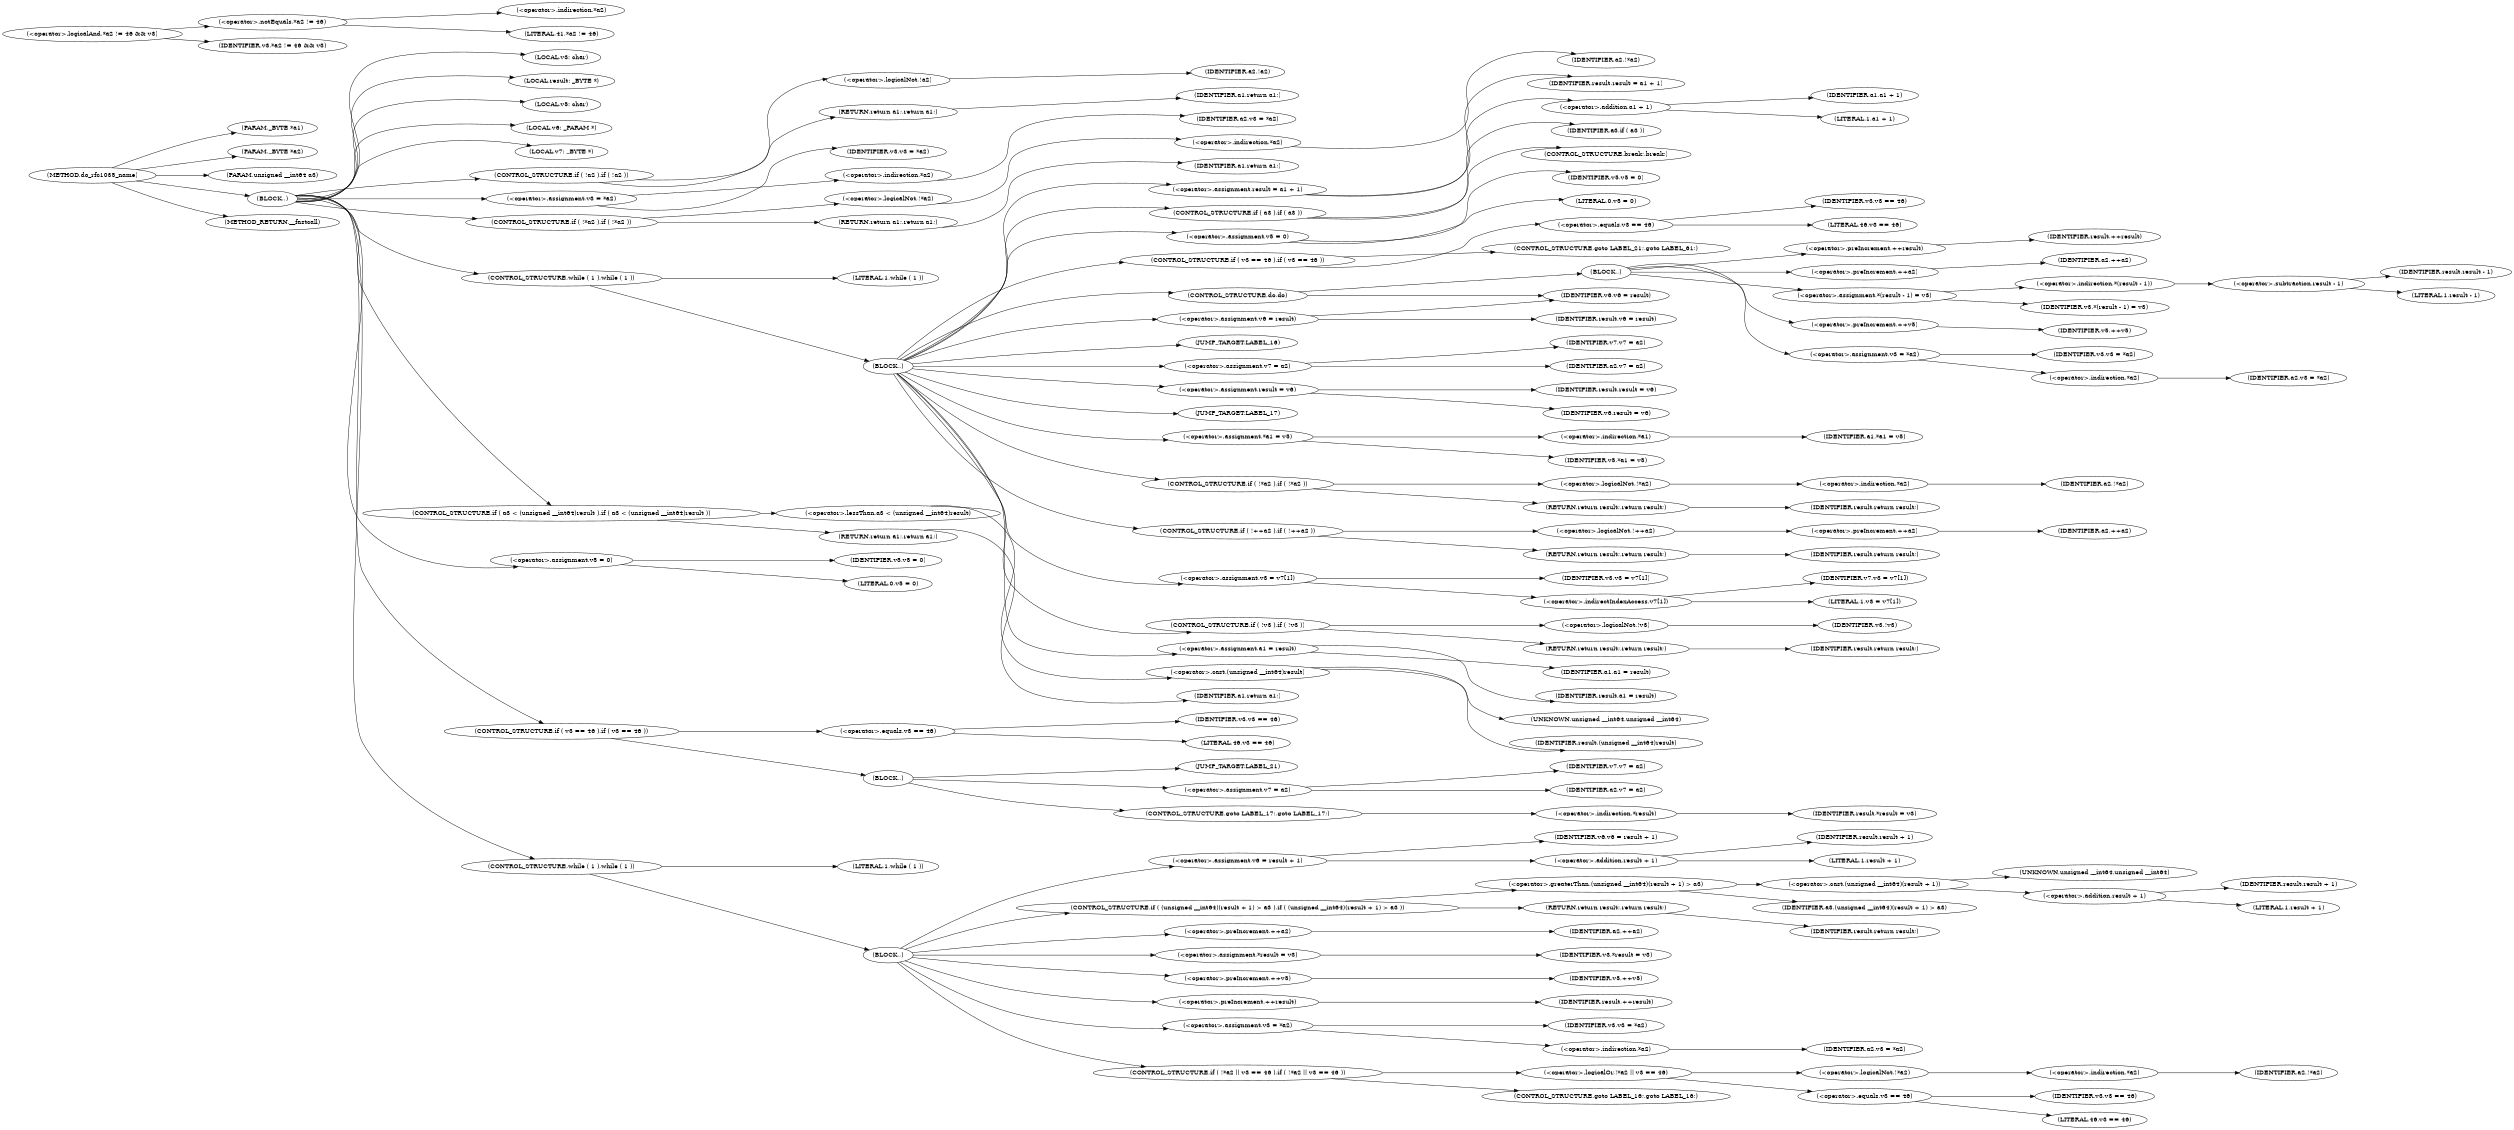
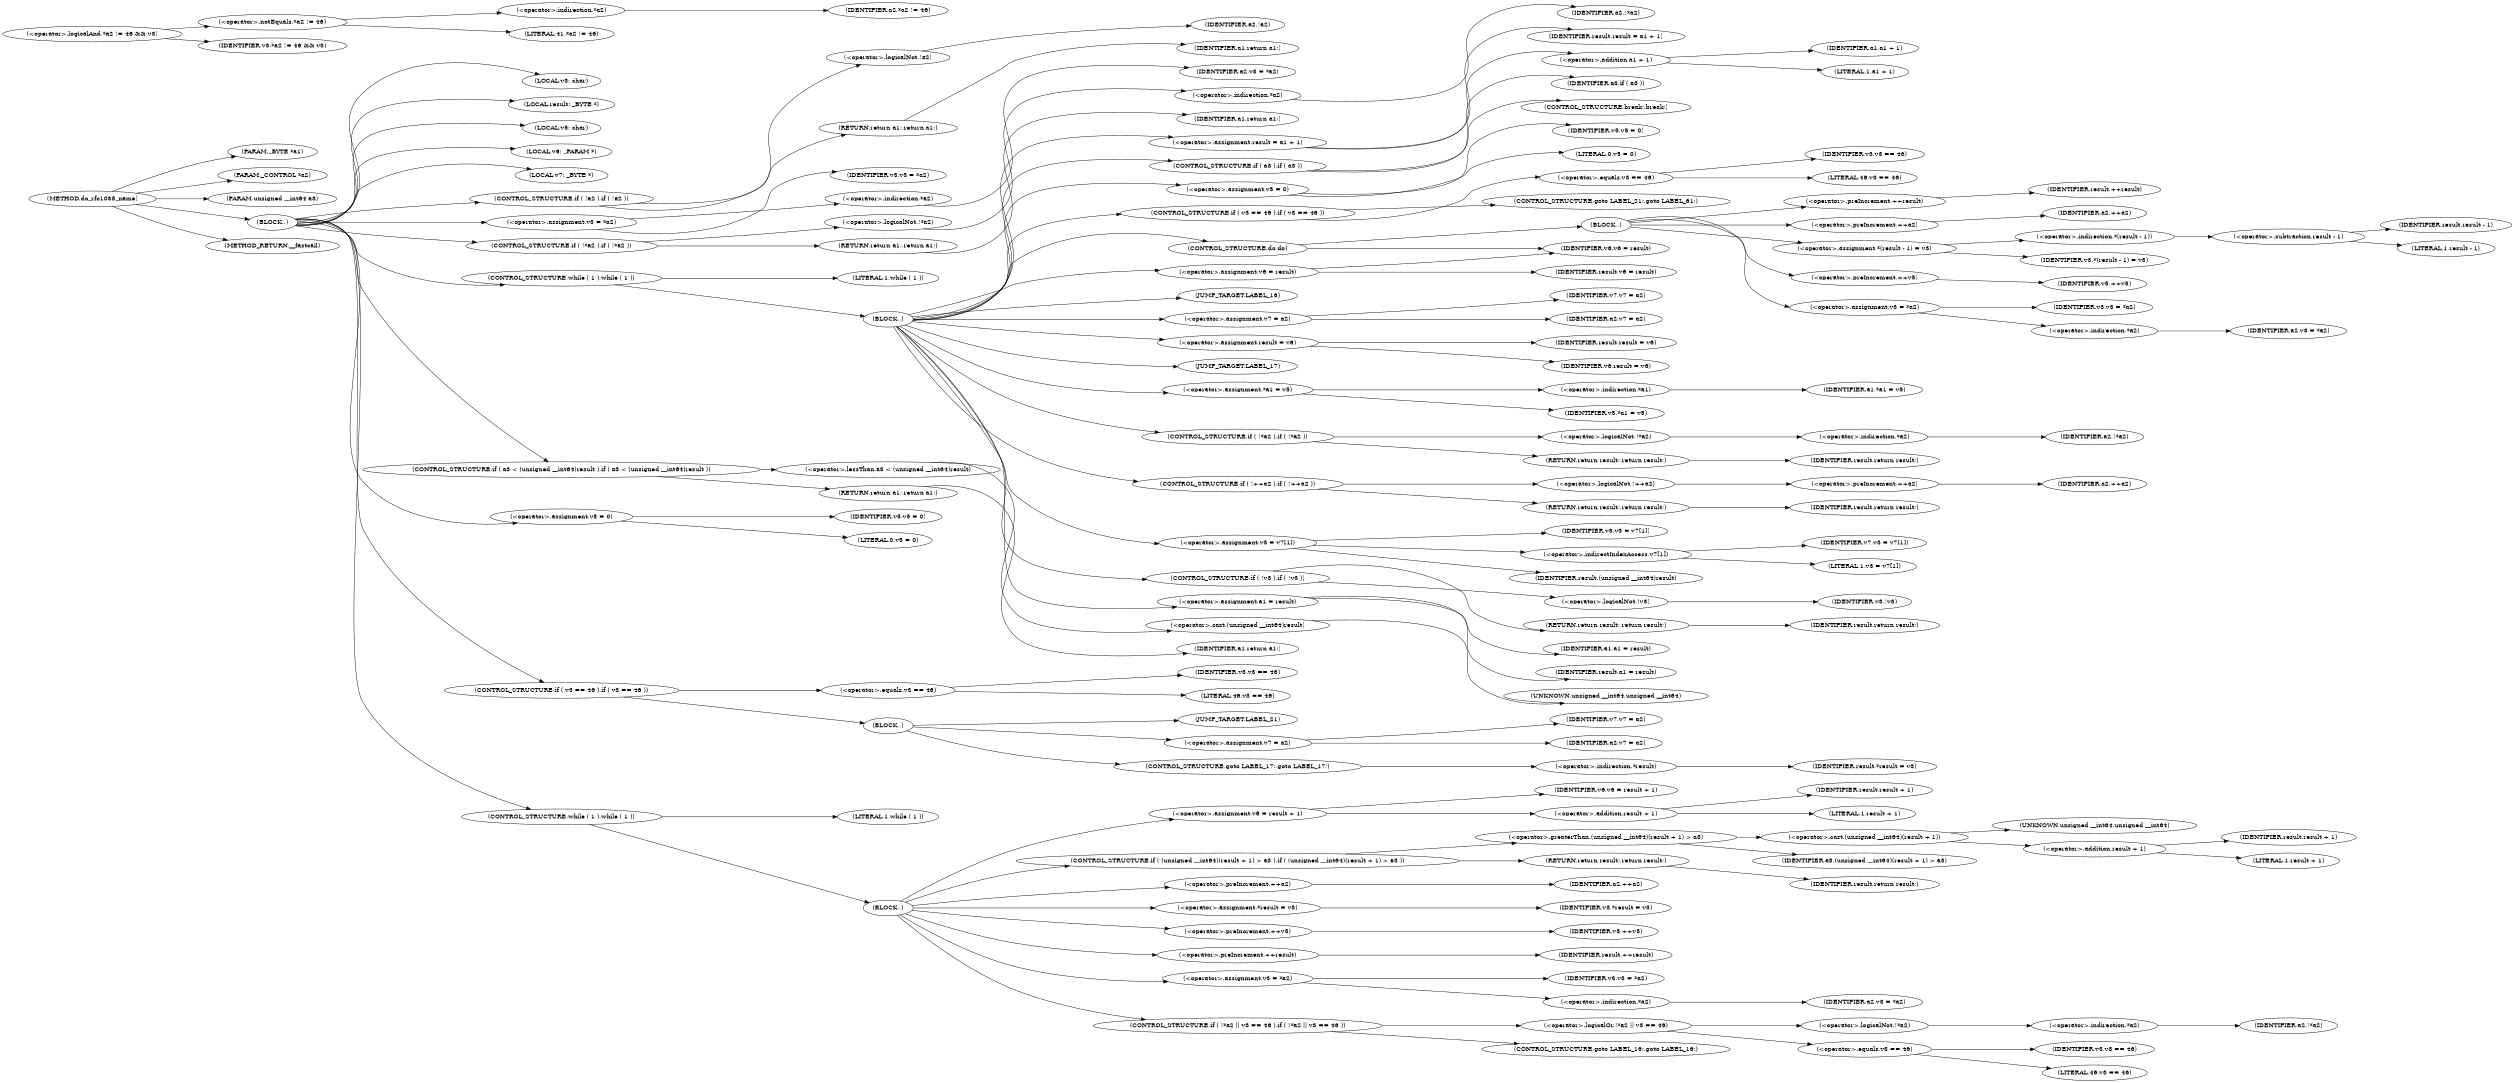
node "(IDENTIFIER,a2,*a2 != 46)": added
node "(PARAM,_BYTE *a2)": label "(PARAM,_BYTE *a2)" -> "(PARAM,_CONTROL *a2)"
edge "(<operator>.cast,(unsigned __int64)result)" -> "(IDENTIFIER,result,(unsigned __int64)result)": now "(<operator>.assignment,v3 = v7[1])" -> "(IDENTIFIER,result,(unsigned __int64)result)"
